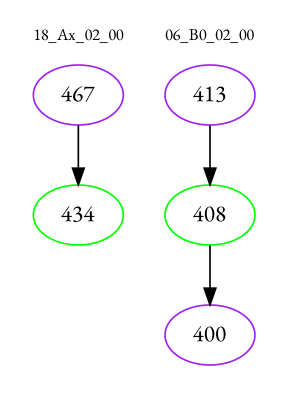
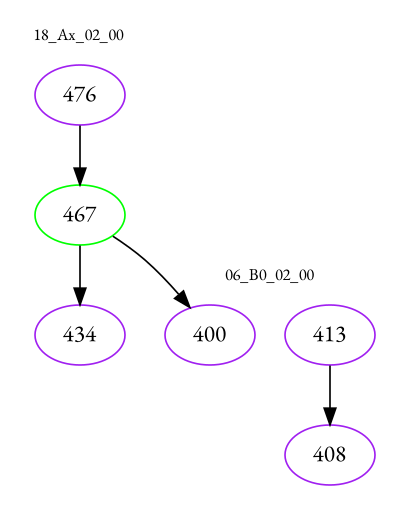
node "467": color purple -> green
node "476": added
node "434": color green -> purple
node "408": color green -> purple
edge "408" -> "400": now "467" -> "400"
